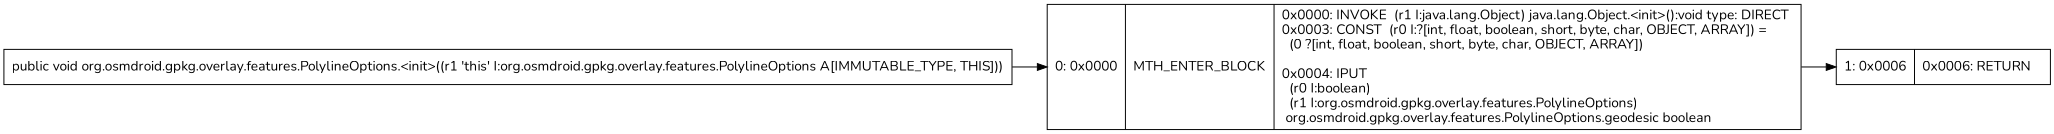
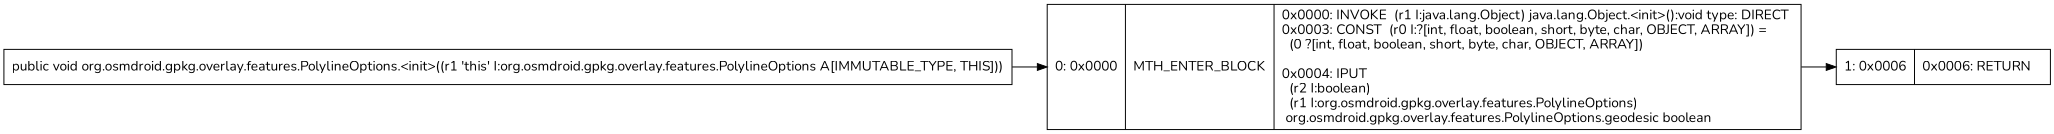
node "0: 0x0000": text "(r0 I:boolean)" -> "(r2 I:boolean)"
